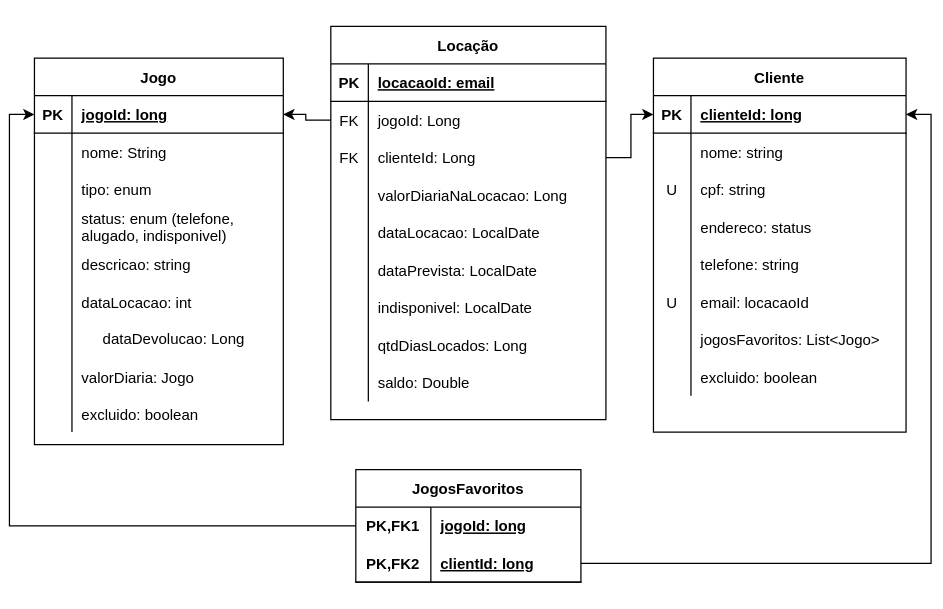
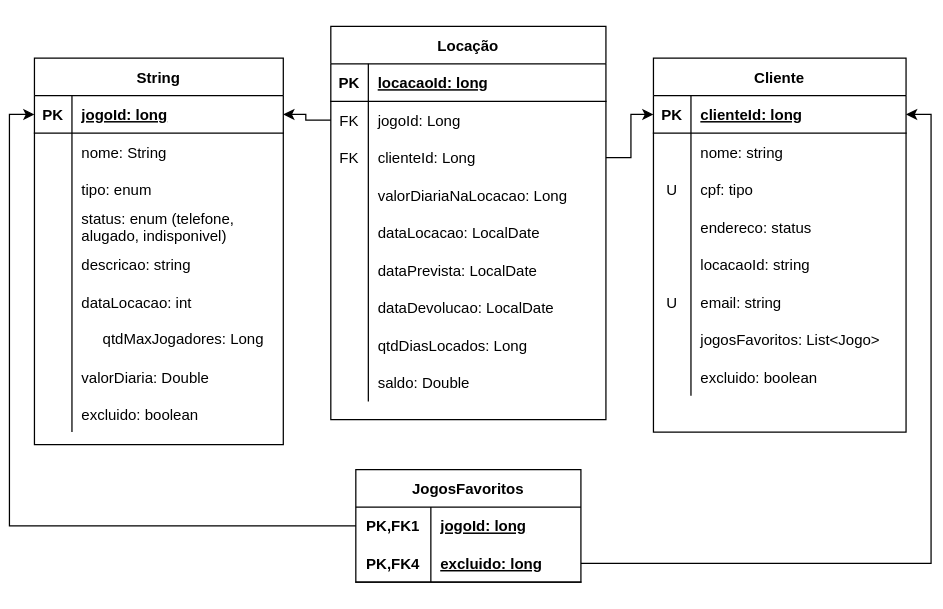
node "Jogo": label "Jogo" -> "String"
node "locacaoId: email": label "locacaoId: email" -> "locacaoId: long"
node "cpf: string": label "cpf: string" -> "cpf: tipo"
node "telefone: string": label "telefone: string" -> "locacaoId: string"
node "email: locacaoId": label "email: locacaoId" -> "email: string"
node "indisponivel: LocalDate": label "indisponivel: LocalDate" -> "dataDevolucao: LocalDate"
node "dataDevolucao: Long": label "dataDevolucao: Long" -> "qtdMaxJogadores: Long"
node "valorDiaria: Jogo": label "valorDiaria: Jogo" -> "valorDiaria: Double"
node "PK,FK2": label "PK,FK2" -> "PK,FK4"
node "clientId: long": label "clientId: long" -> "excluido: long"
